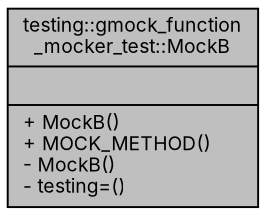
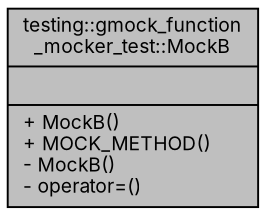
node "testing::gmock_function": text "- testing=()" -> "- operator=()"
